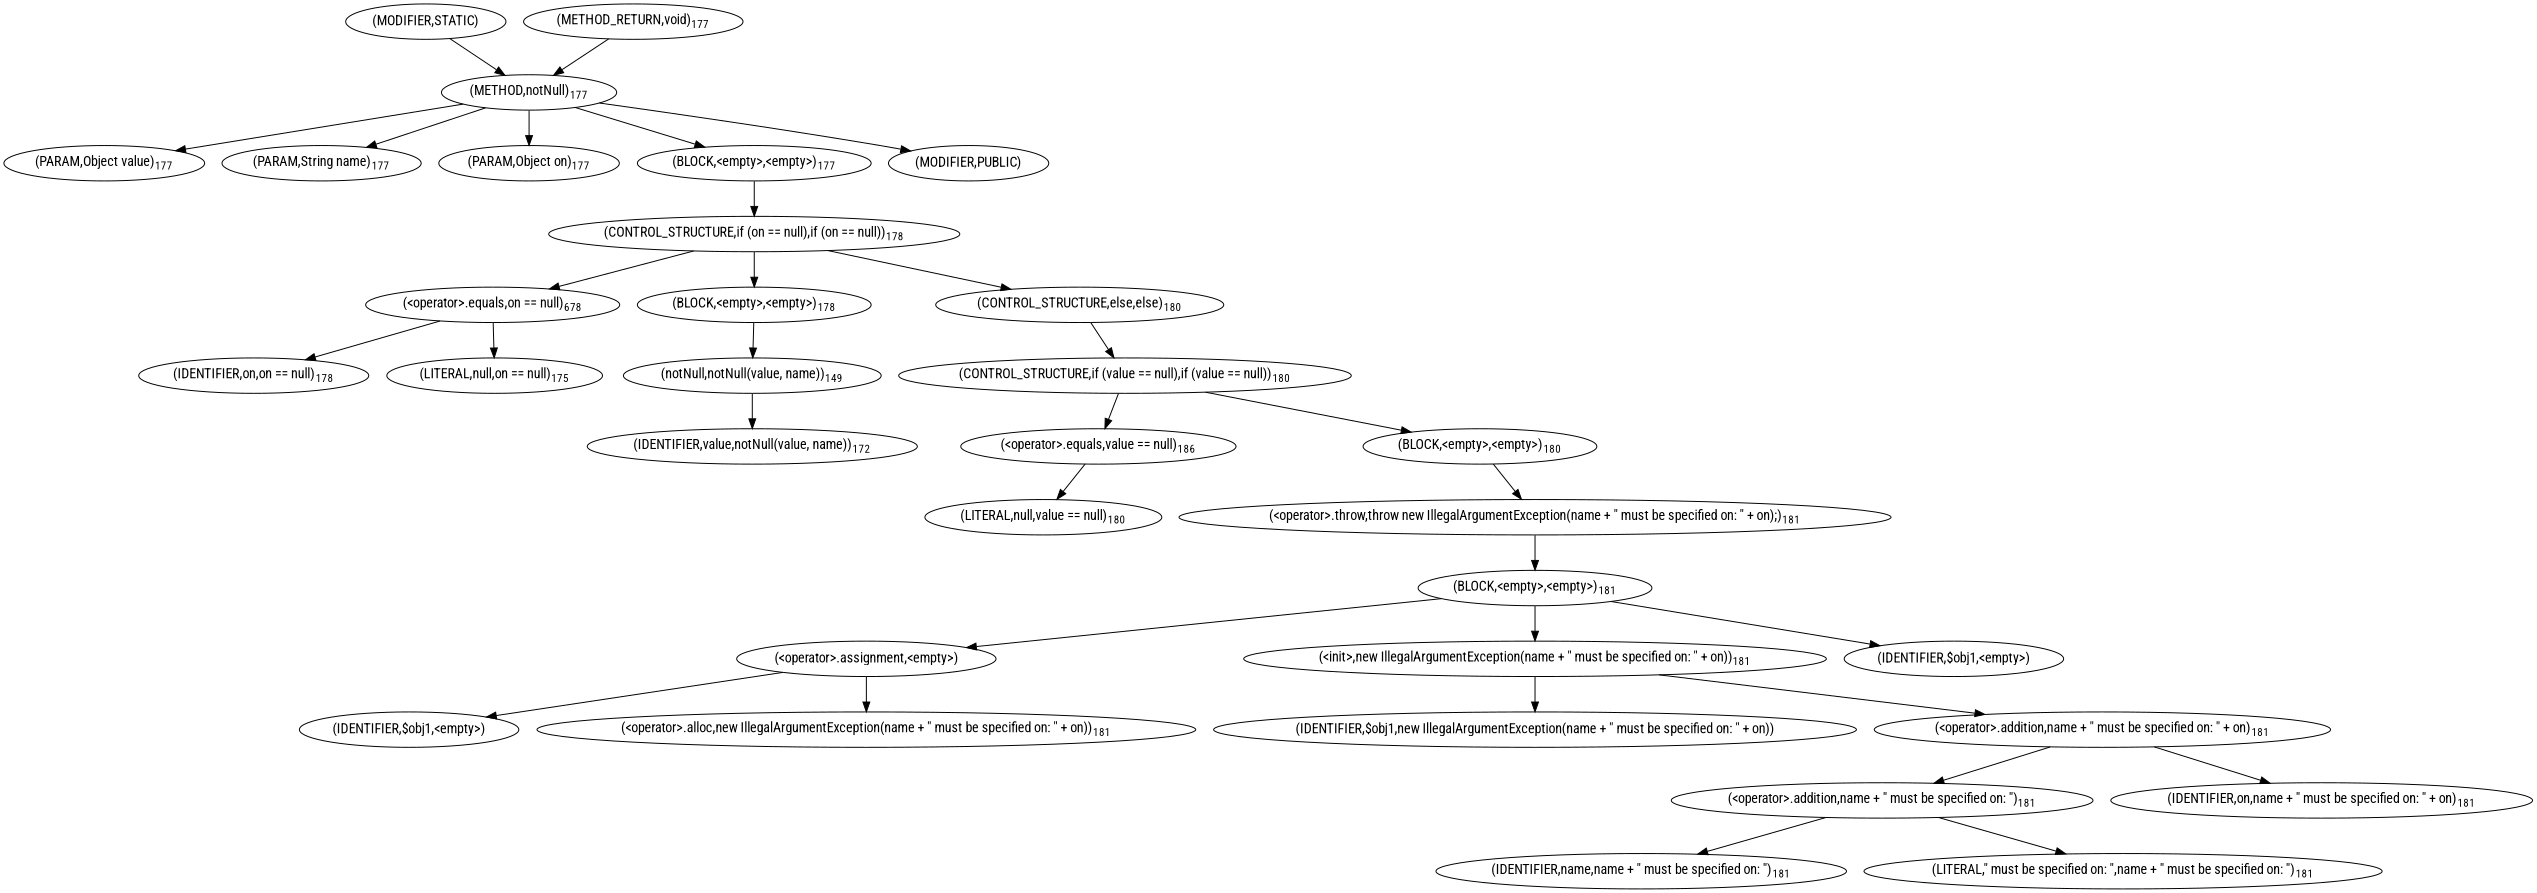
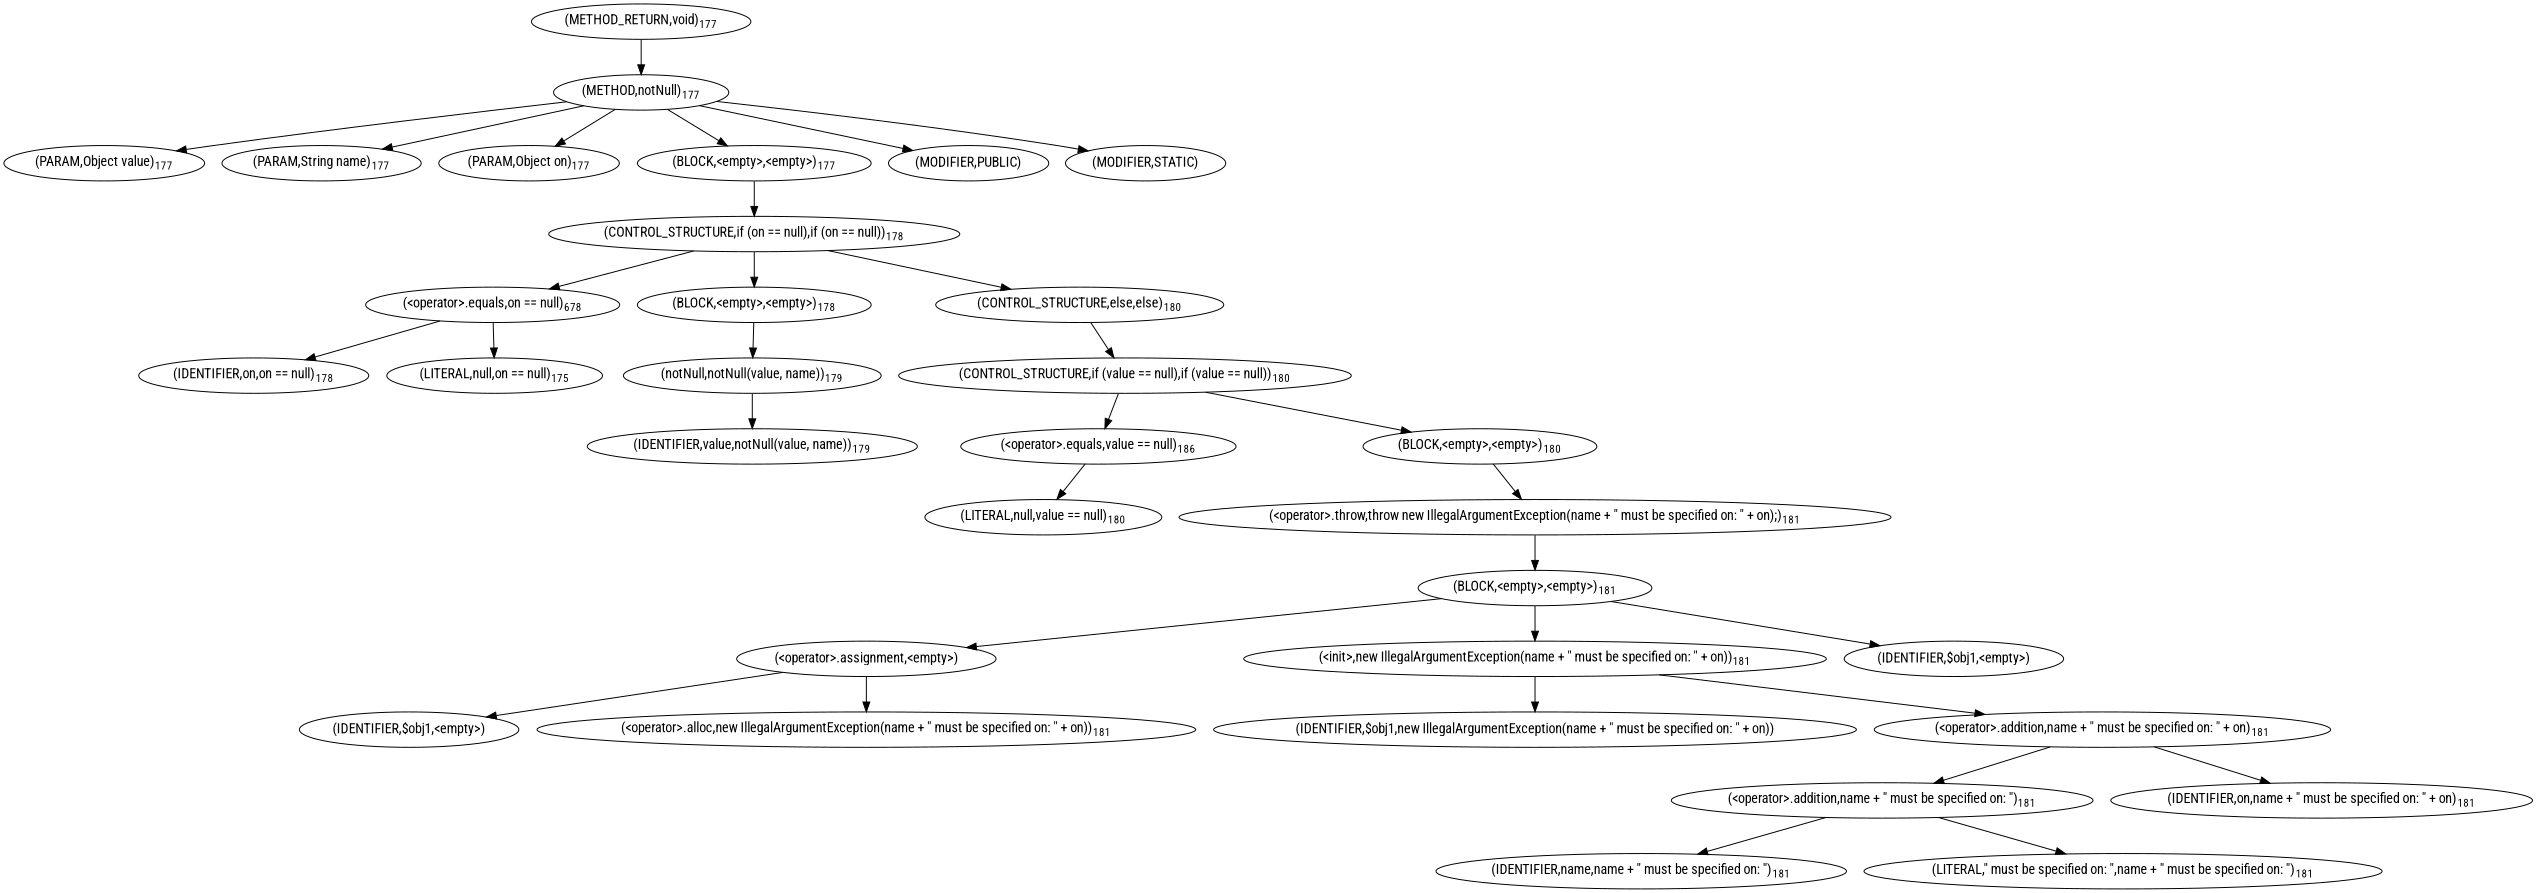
edge "(MODIFIER,STATIC)" -> "(METHOD,notNull)": reversed
node "(notNull,notNull(value, name))": text "149" -> "179"
node "(IDENTIFIER,value,notNull(value, name))": text "172" -> "179"
